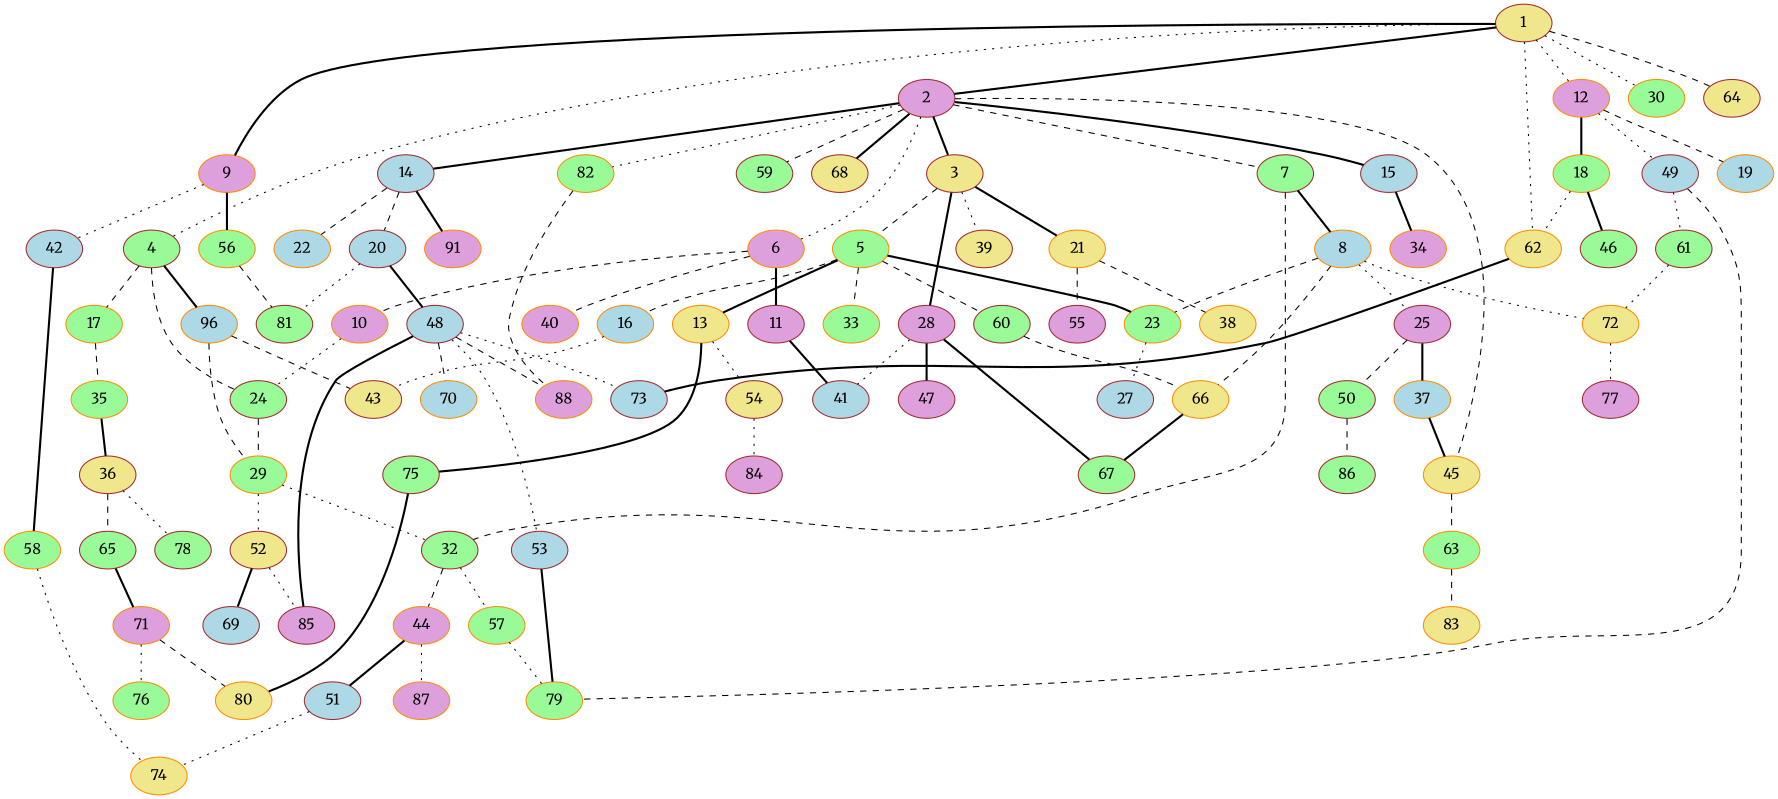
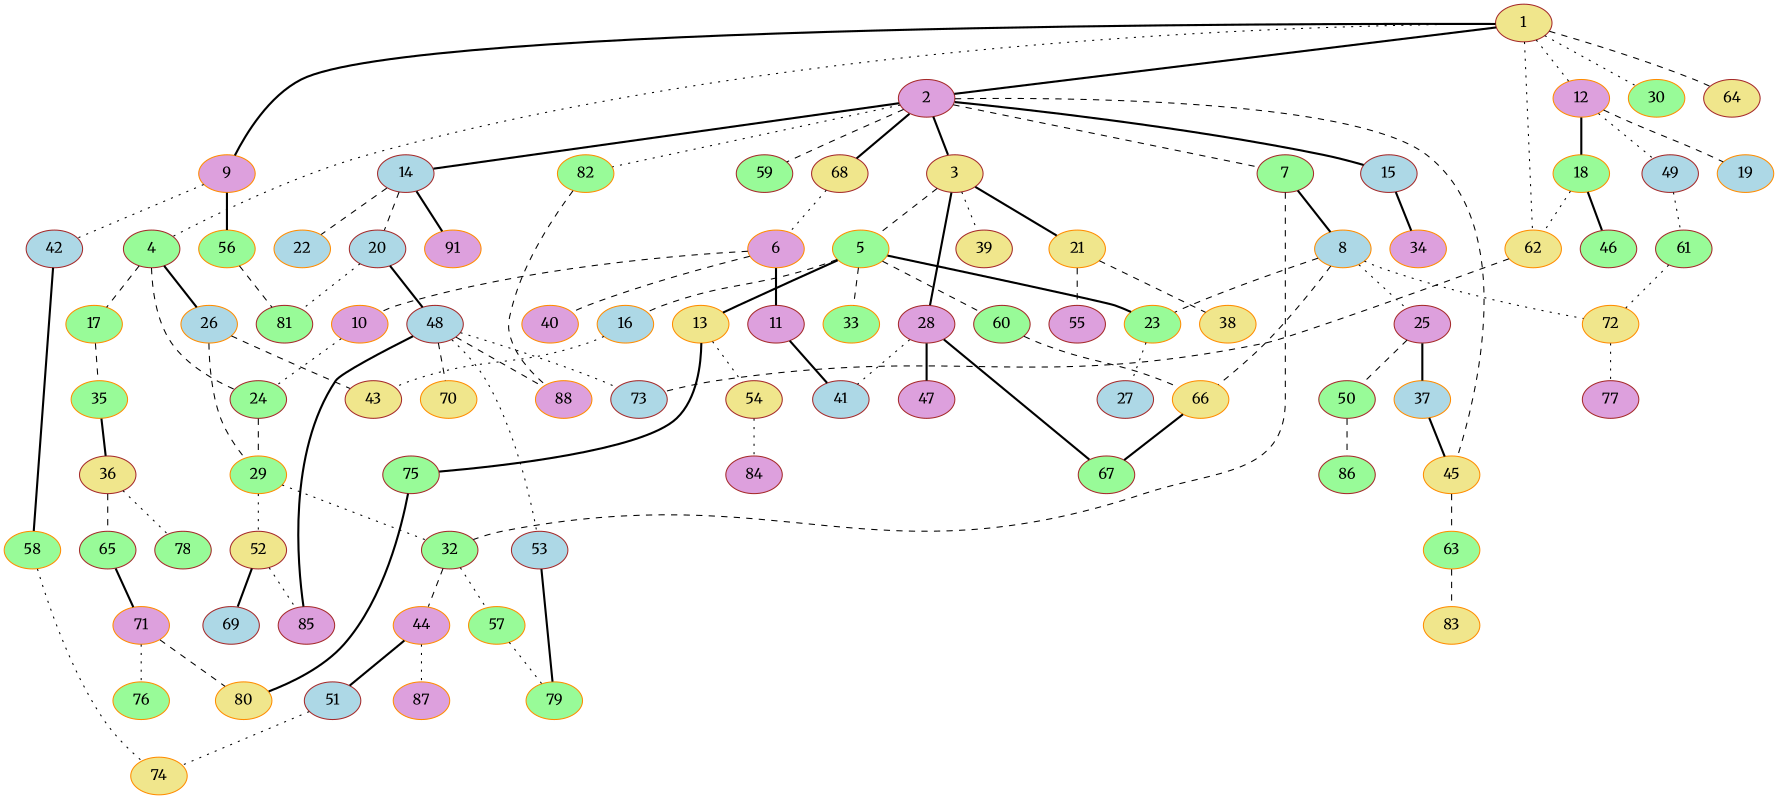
edge "2" -- "6": now "68" -- "6"
node "96": label "96" -> "26"
edge "62" -- "73": style bold -> dashed
node "70": fillcolor lightblue -> khaki
edge "49" -- "79": removed
